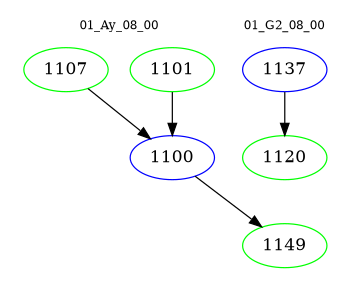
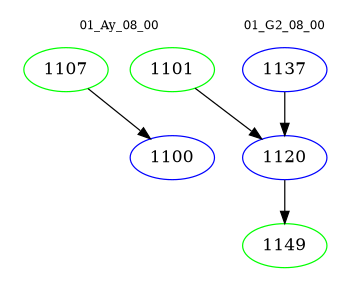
edge "1101" -> "1100": now "1101" -> "1120"
node "1120": color green -> blue
edge "1100" -> "1149": now "1120" -> "1149"
